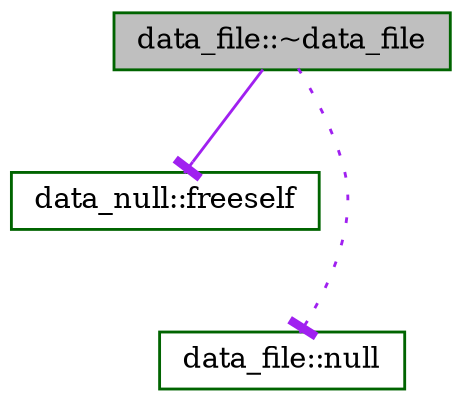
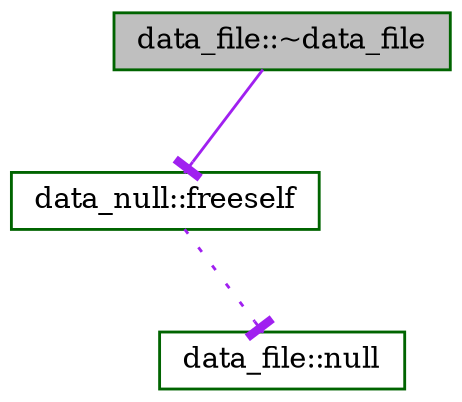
edge "data_file::~data_file" -> "data_file::null": now "data_null::freeself" -> "data_file::null"
